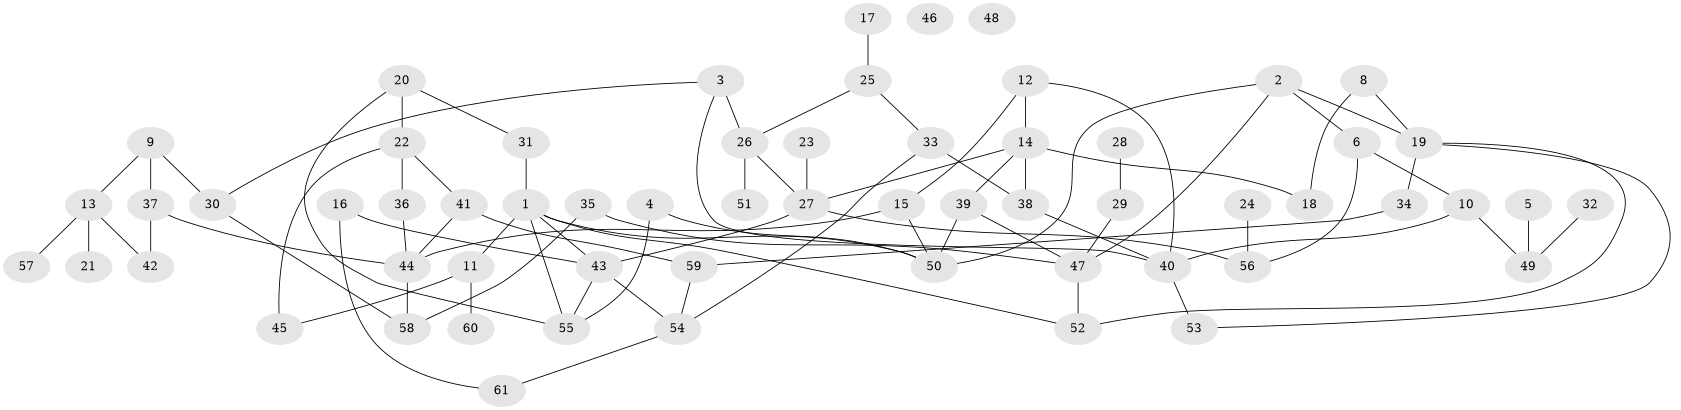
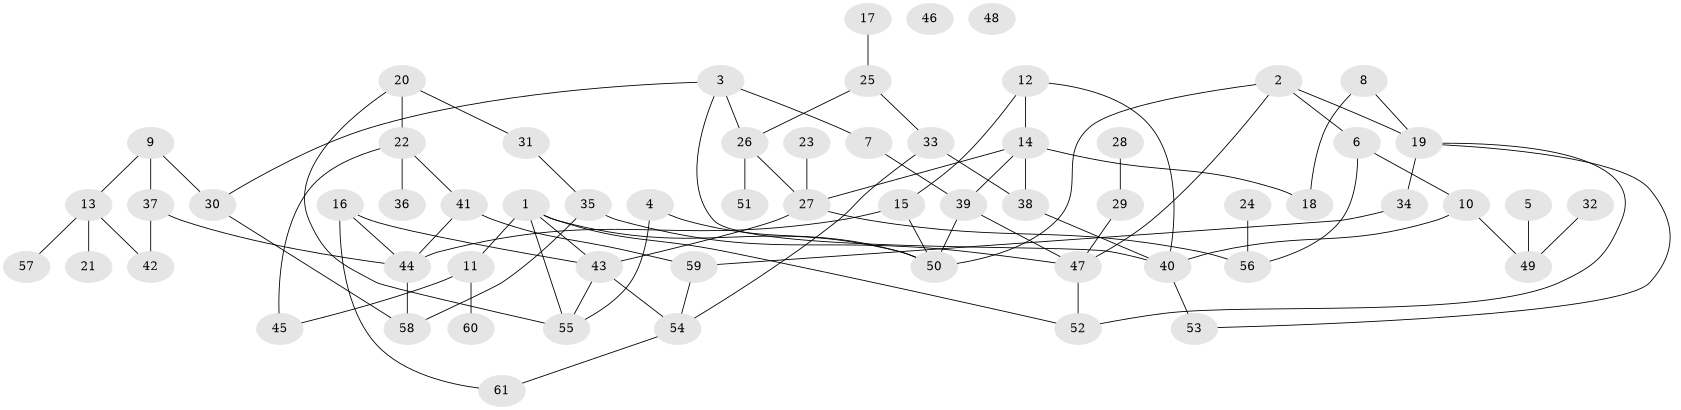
node "7": added
edge "31" -- "1": now "31" -- "35"
edge "36" -- "44": now "16" -- "44"
